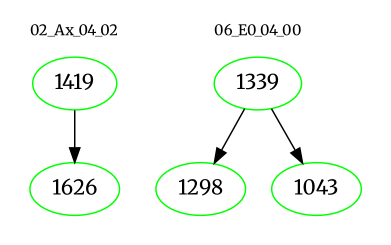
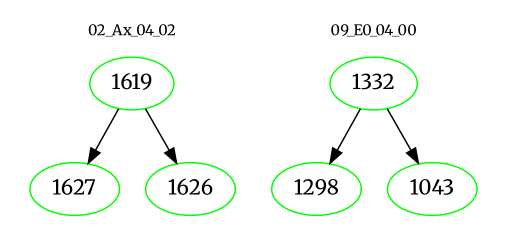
cluster "06_E0_04_00": label "06_E0_04_00" -> "09_E0_04_00"
node "1419": label "1419" -> "1619"
node "1339": label "1339" -> "1332"
node "1627": added
